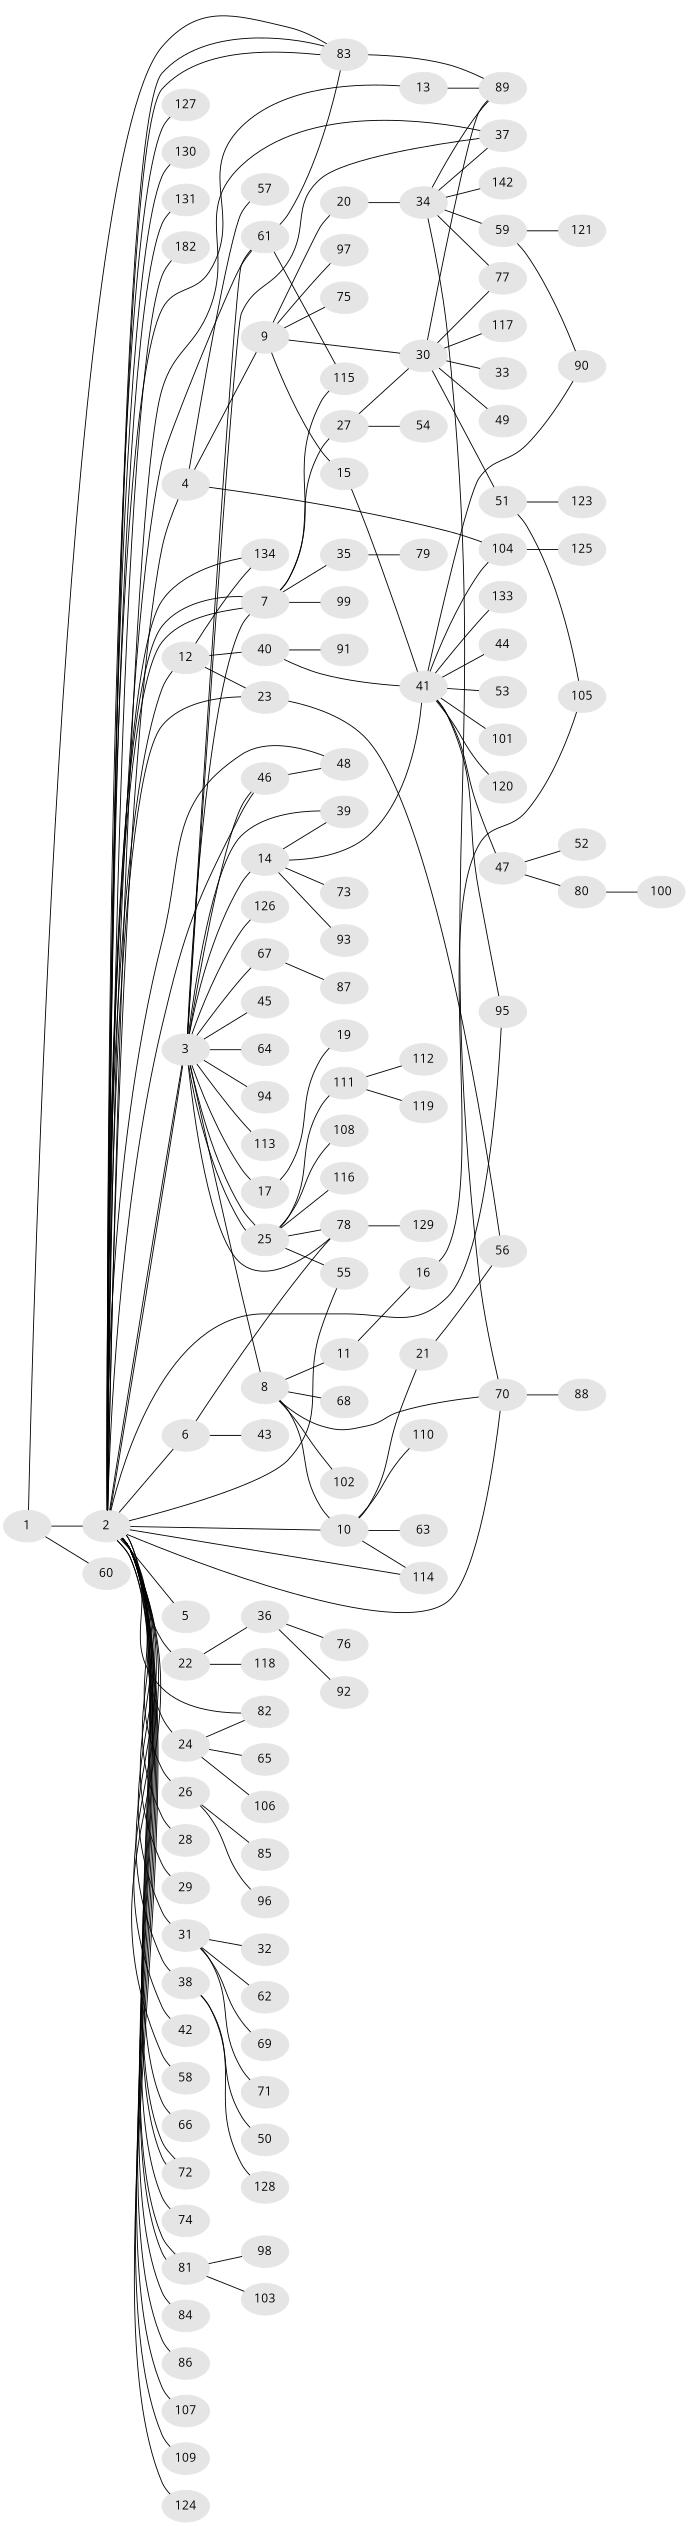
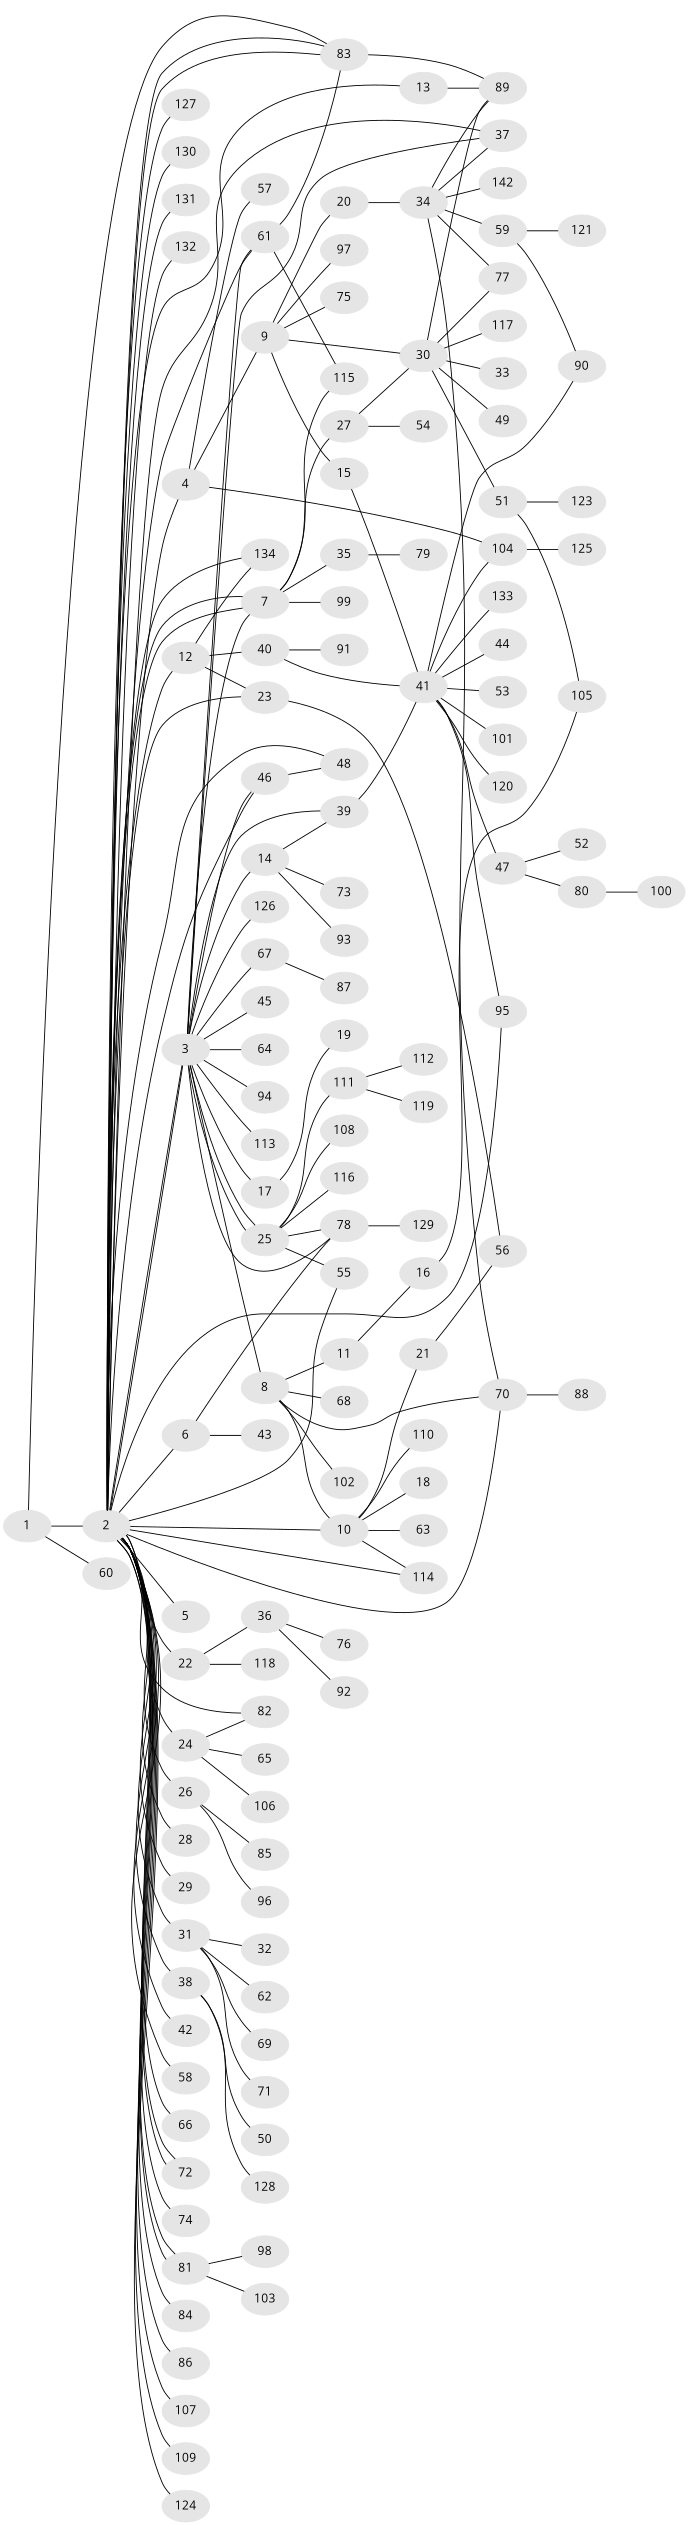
node "182": label "182" -> "132"
edge "41" -- "14": now "41" -- "39"
node "18": added
